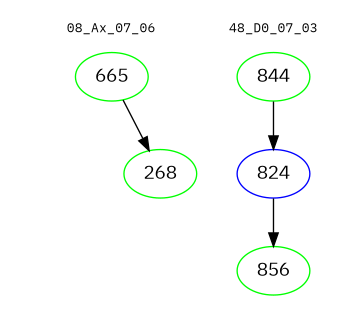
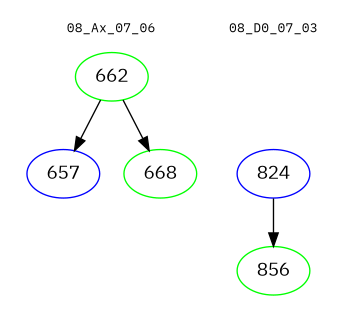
cluster "48_D0_07_03": label "48_D0_07_03" -> "08_D0_07_03"
node "665": label "665" -> "662"
node "844": removed
node "657": added
node "268": label "268" -> "668"
